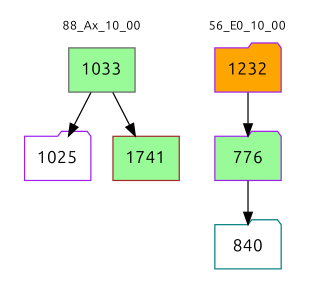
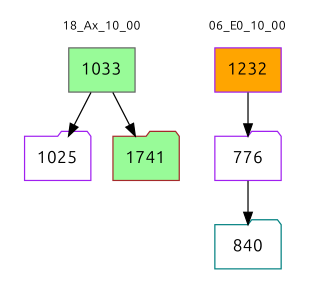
cluster "88_Ax_10_00": label "88_Ax_10_00" -> "18_Ax_10_00"
cluster "56_E0_10_00": label "56_E0_10_00" -> "06_E0_10_00"
node "1232": shape folder -> box
node "1741": shape box -> folder
node "776": fillcolor palegreen -> white
